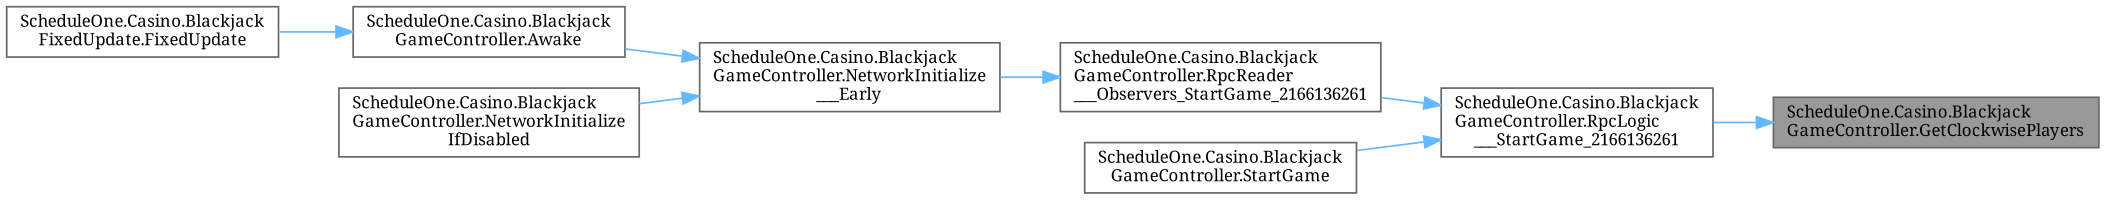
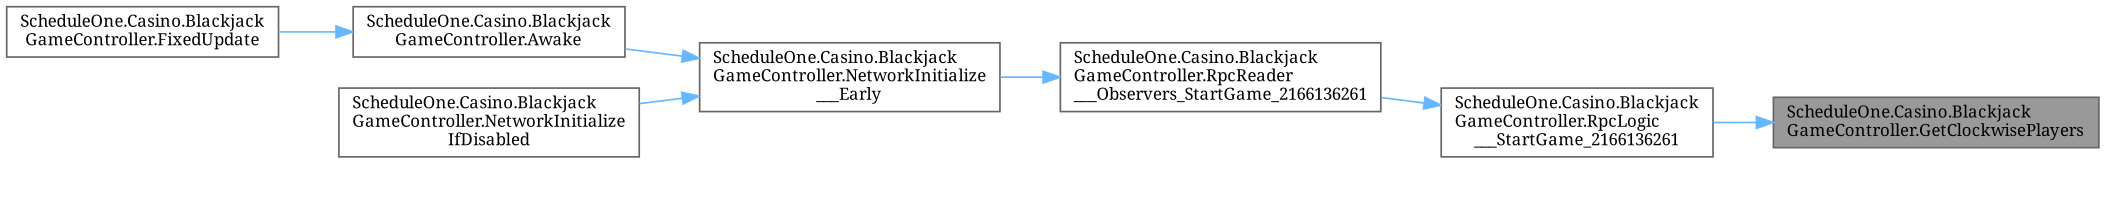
node "ScheduleOne.Casino.Blackjack FixedUpdate.FixedUpdate": label "ScheduleOne.Casino.Blackjack FixedUpdate.FixedUpdate" -> "ScheduleOne.Casino.Blackjack GameController.FixedUpdate"
node "ScheduleOne.Casino.Blackjack GameController.StartGame": removed
